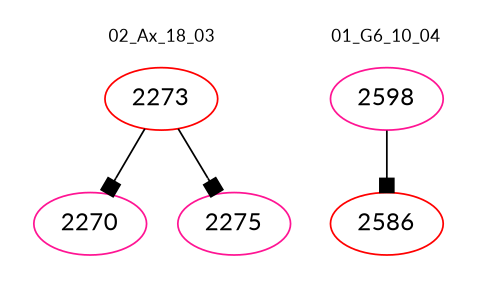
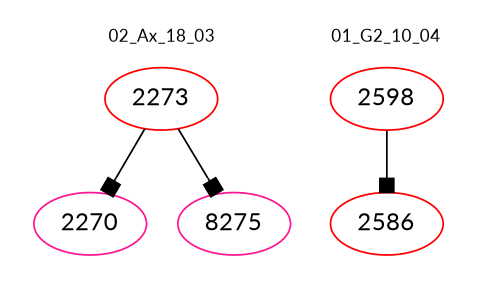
cluster "01_G6_10_04": label "01_G6_10_04" -> "01_G2_10_04"
node "2598": color deeppink -> red
node "2275": label "2275" -> "8275"
